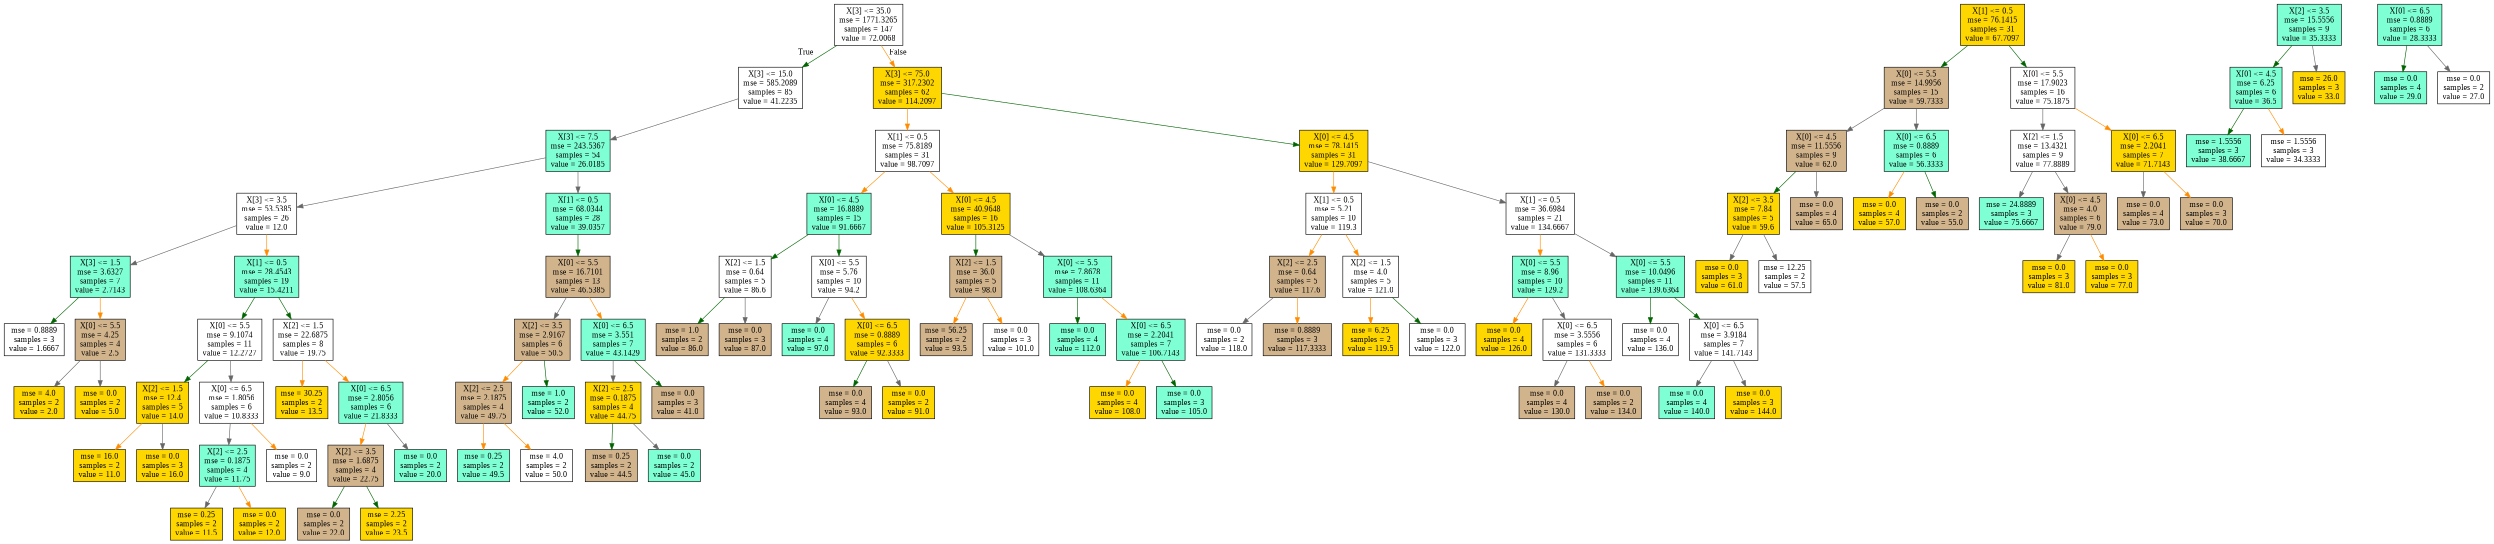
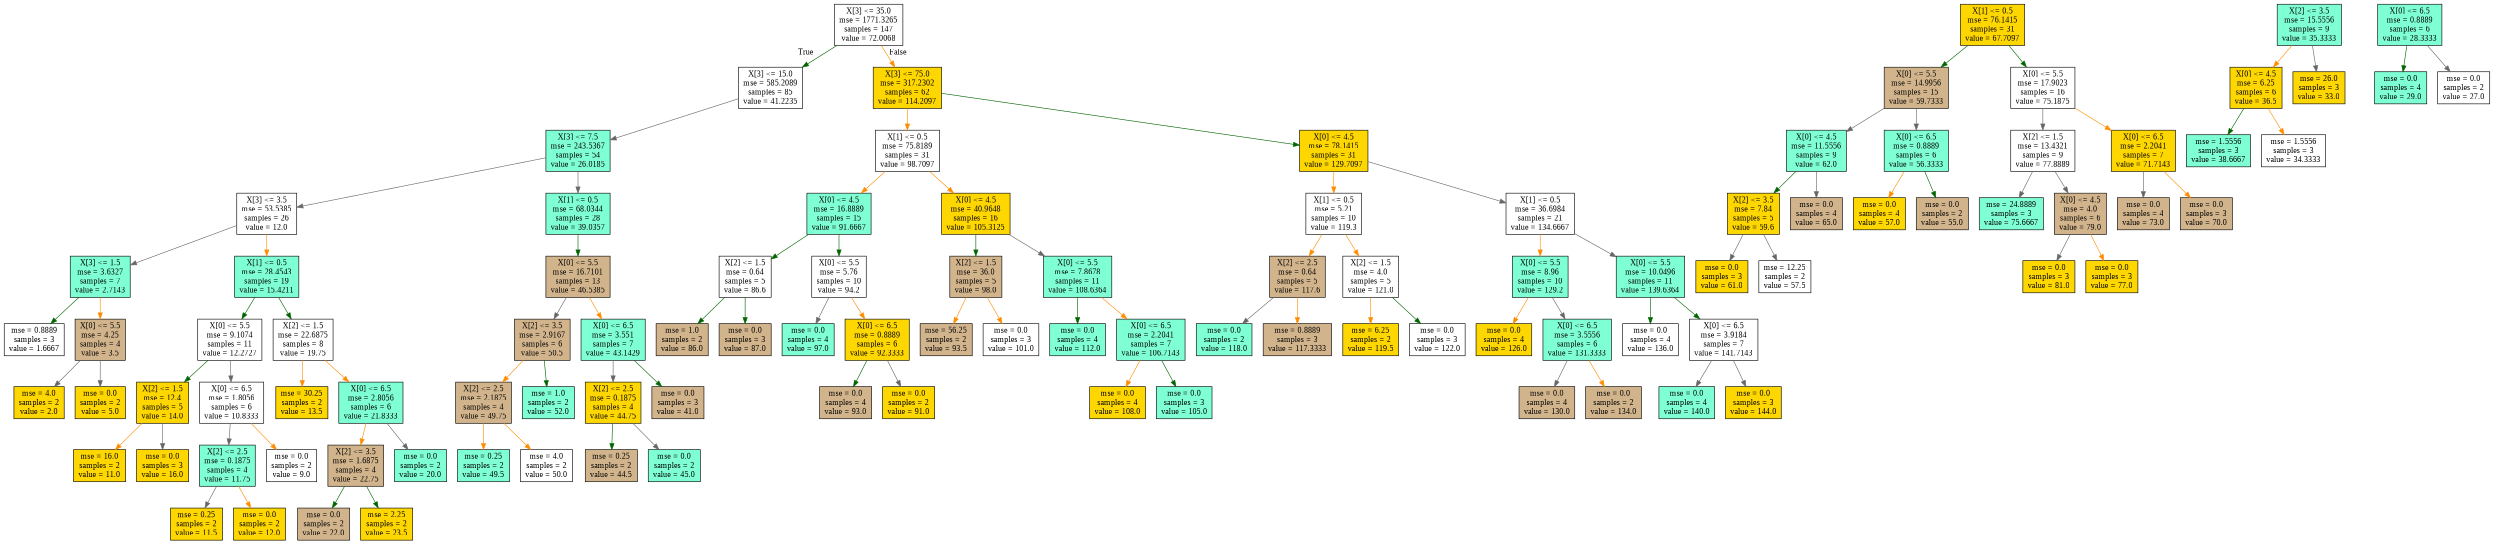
edge "X[2] <= 3.5 mse = 15.5556 samples = 9 value = 35.3333" -> "X[0] <= 4.5 mse = 6.25 samples = 6 value = 36.5": color darkgreen -> darkorange
node "X[0] <= 4.5 mse = 6.25 samples = 6 value = 36.5": fillcolor aquamarine -> gold
node "X[0] <= 4.5 mse = 11.5556 samples = 9 value = 62.0": fillcolor tan -> aquamarine
edge "X[2] <= 1.5 mse = 0.64 samples = 5 value = 86.6" -> "mse = 0.0 samples = 3 value = 87.0": color gray40 -> darkgreen
node "X[0] <= 5.5 mse = 4.25 samples = 4 value = 2.5": label "X[0] <= 5.5 mse = 4.25 samples = 4 value = 2.5" -> "X[0] <= 5.5 mse = 4.25 samples = 4 value = 3.5"
node "mse = 0.0 samples = 2 value = 118.0": fillcolor white -> aquamarine
node "X[0] <= 6.5 mse = 3.5556 samples = 6 value = 131.3333": fillcolor white -> aquamarine
